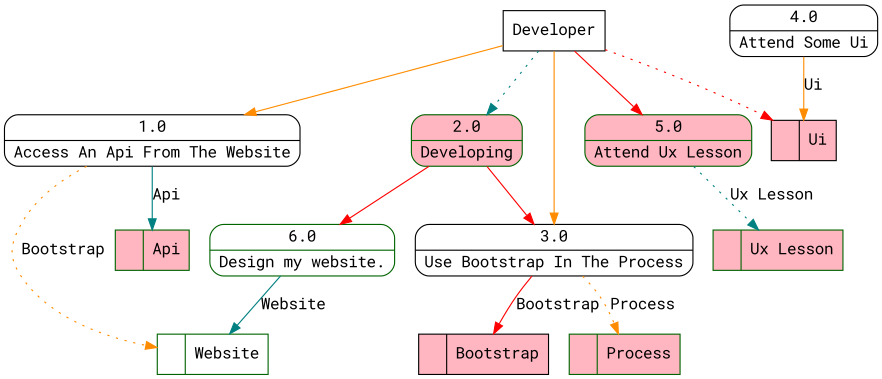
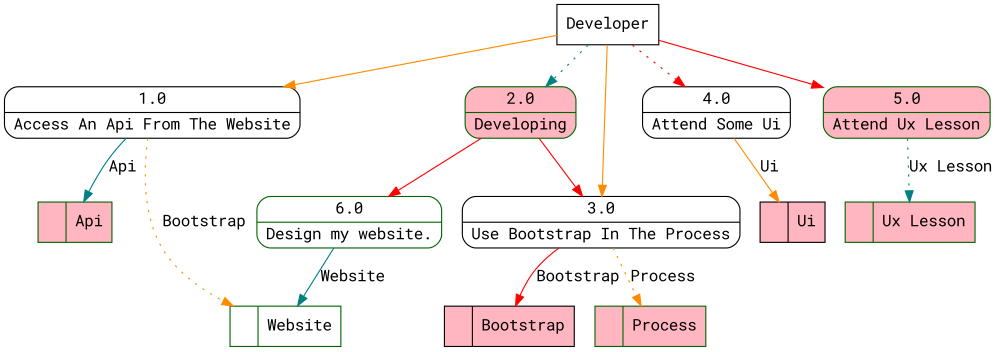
edge "Developer" -> "Ui": now "Developer" -> "4.0"
